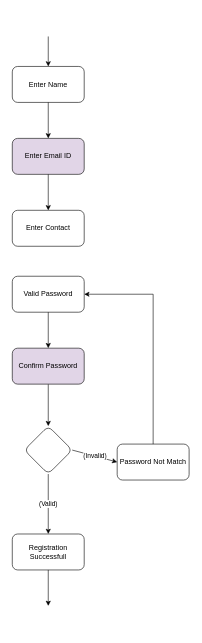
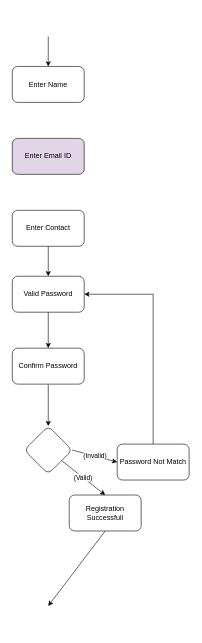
edge "Enter Name" -> "Enter Email ID": removed
edge "Enter Email ID" -> "Enter Contact": removed
edge "Enter Contact" -> "Valid Password": added
node "Confirm Password": fillcolor #e1d5e7 -> #ffffff
node "Registration Successfull": moved (48, 552) -> (105, 513)
